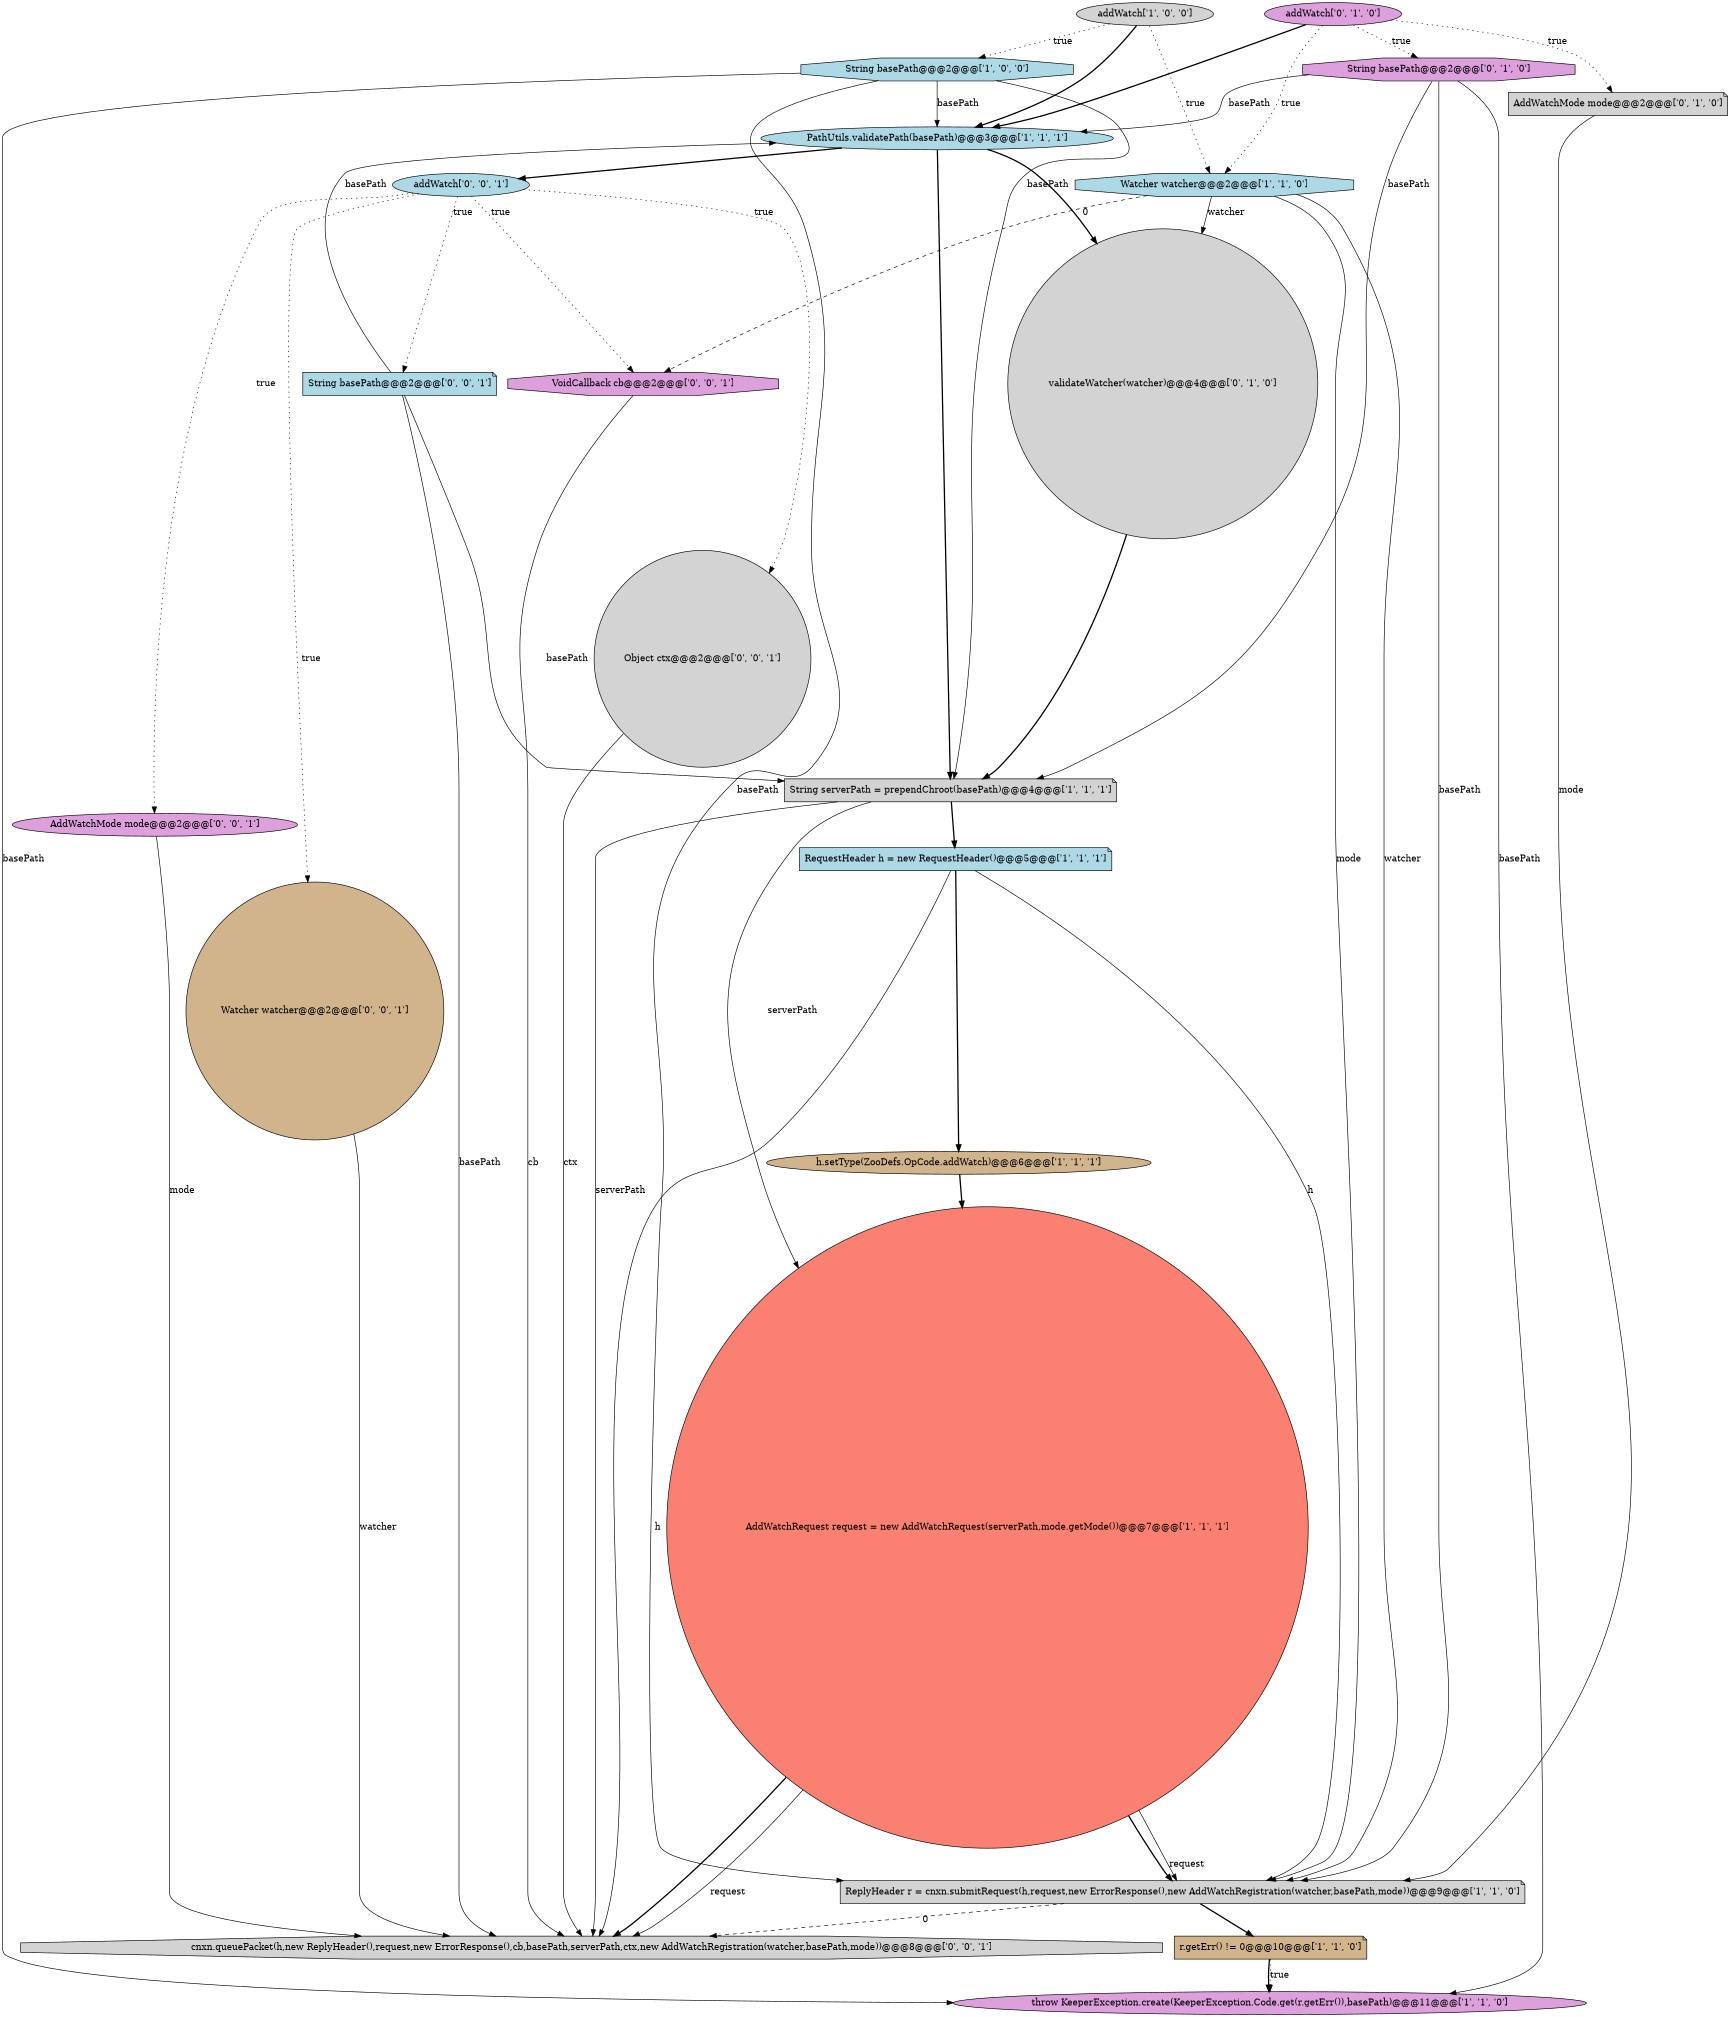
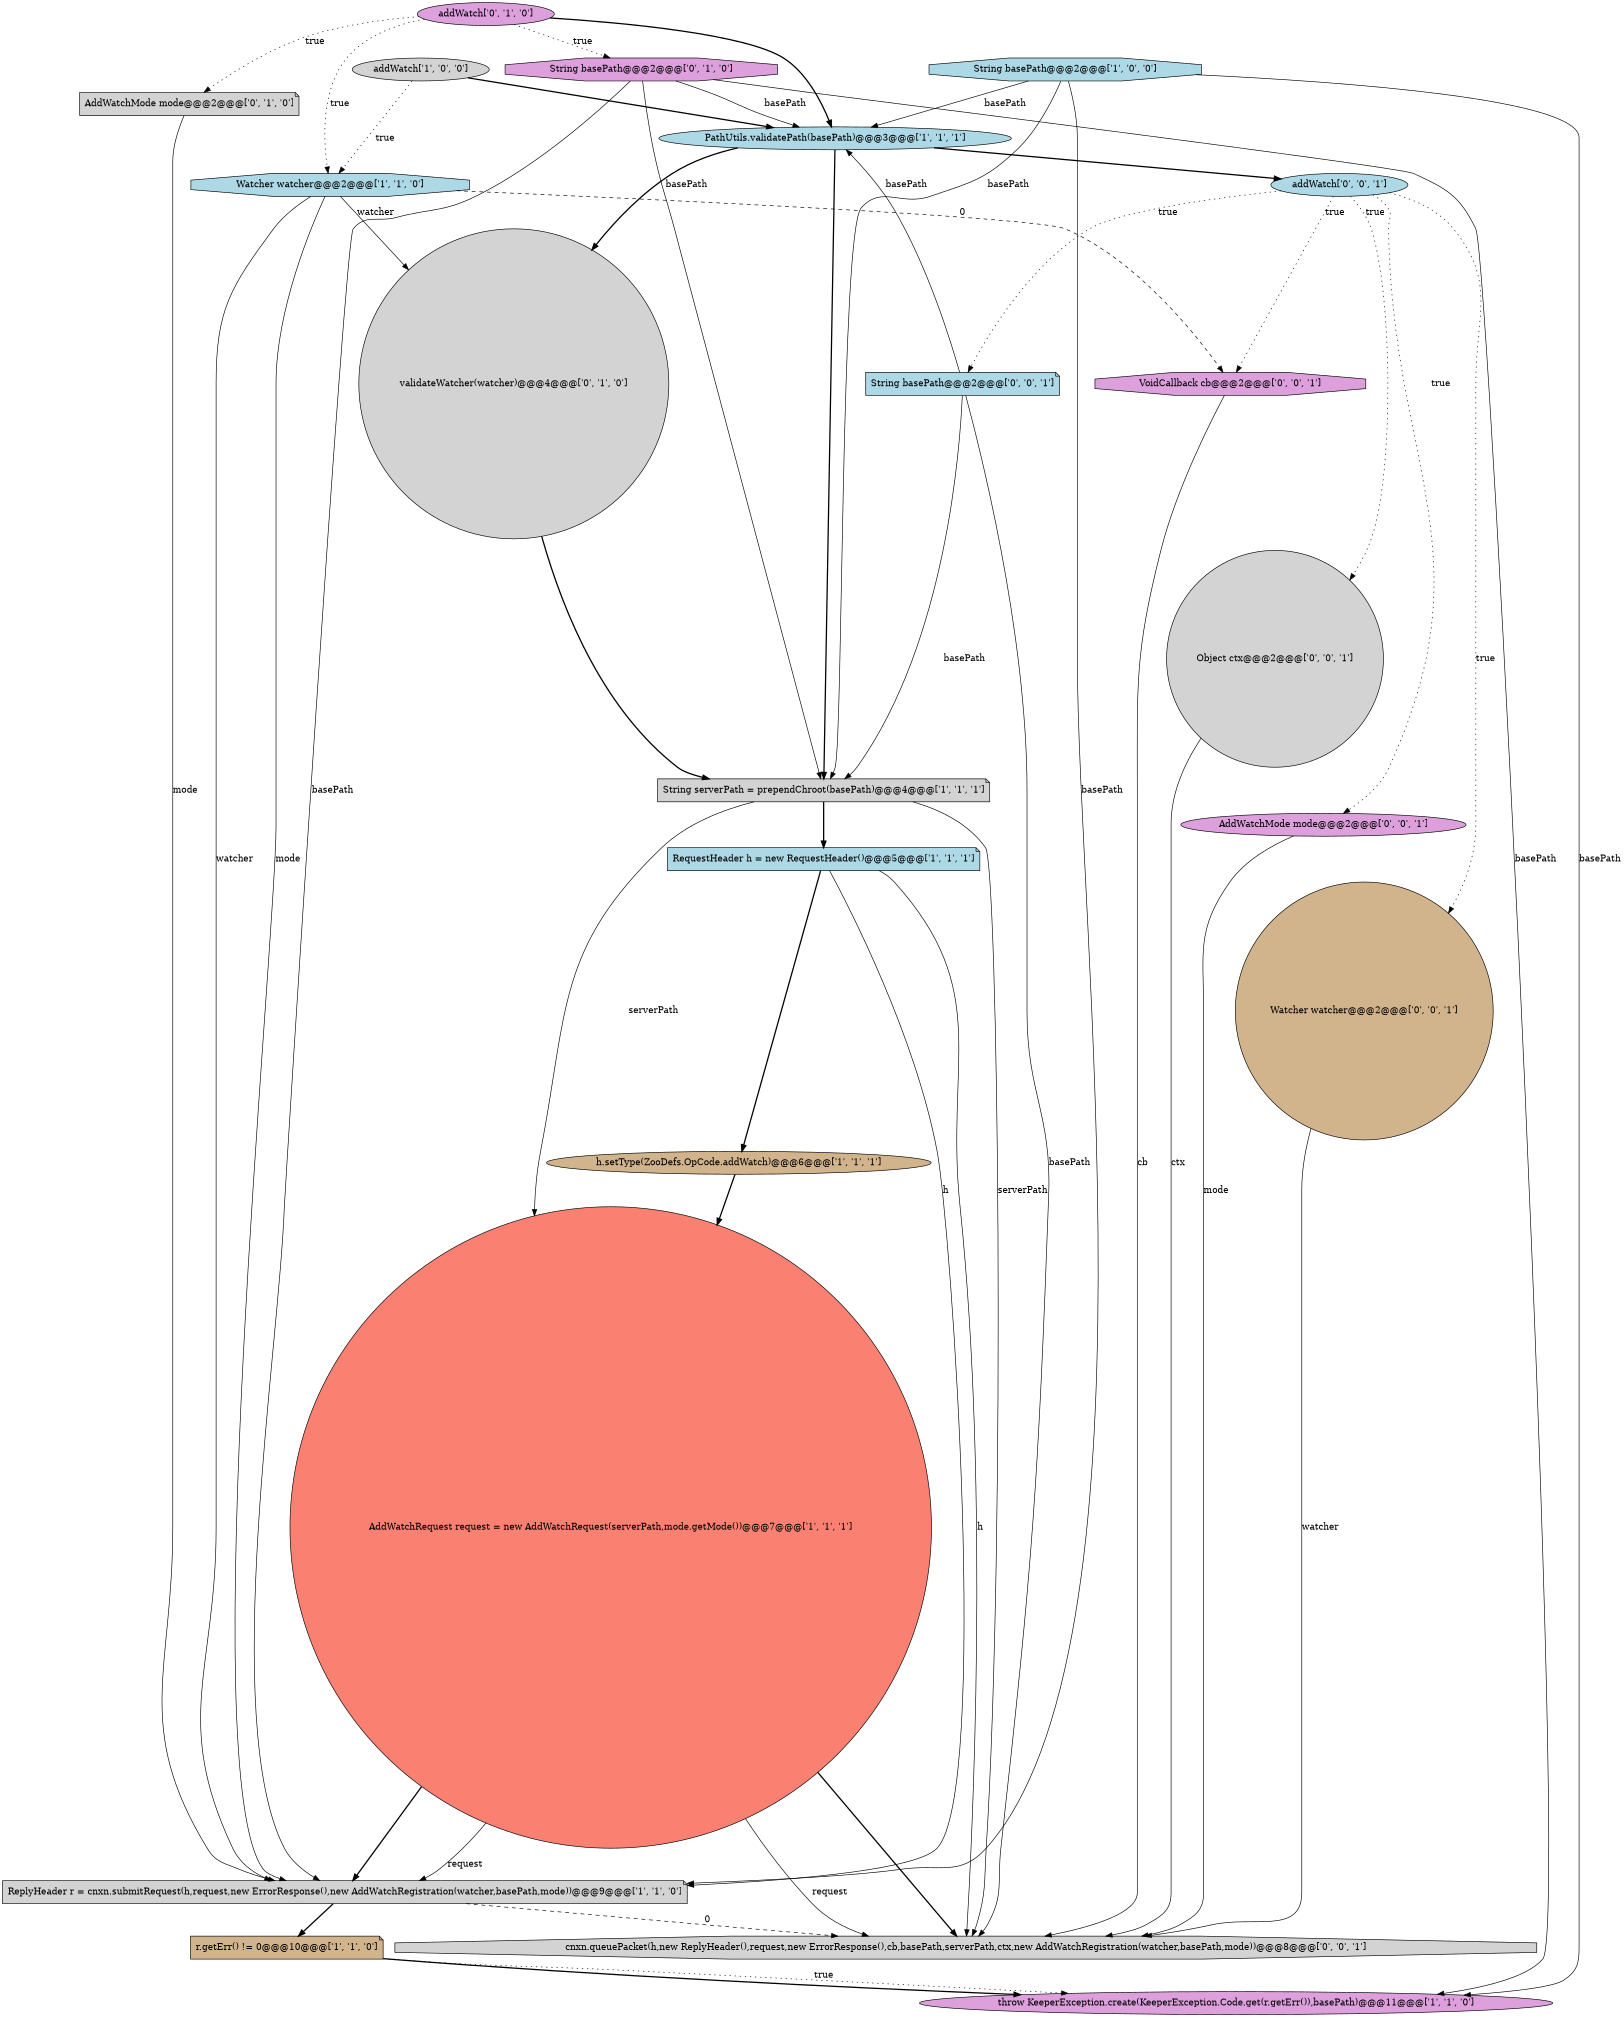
edge "addWatch['1', '0', '0']" -> "String basePath@@@2@@@['1', '0', '0']": removed, label "true"
